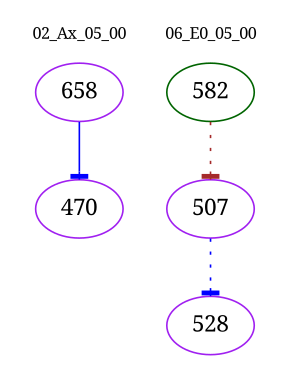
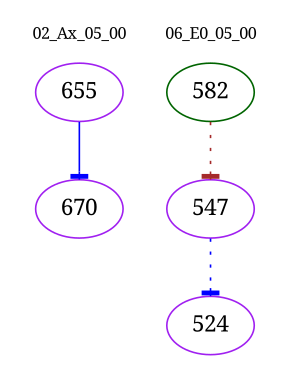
node "658": label "658" -> "655"
node "470": label "470" -> "670"
node "507": label "507" -> "547"
node "528": label "528" -> "524"
